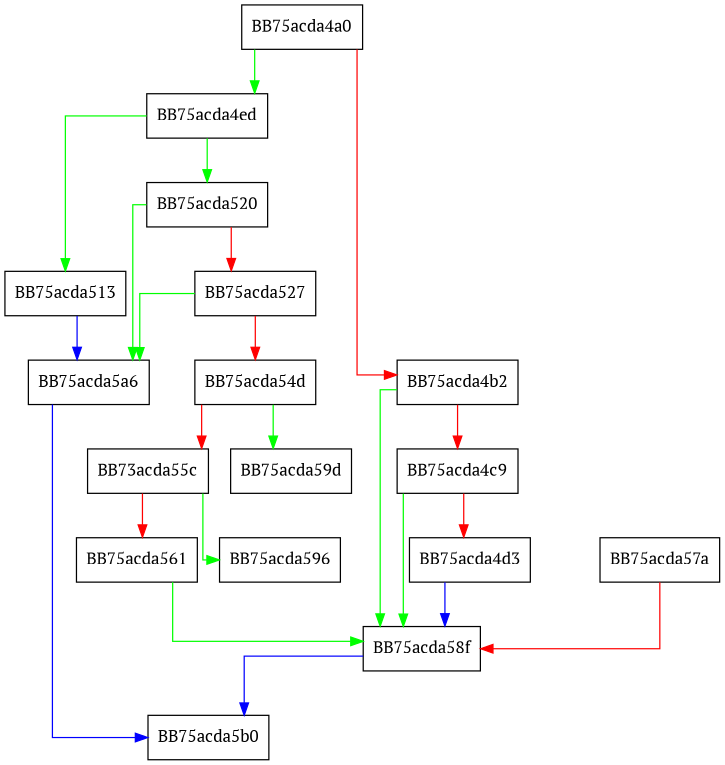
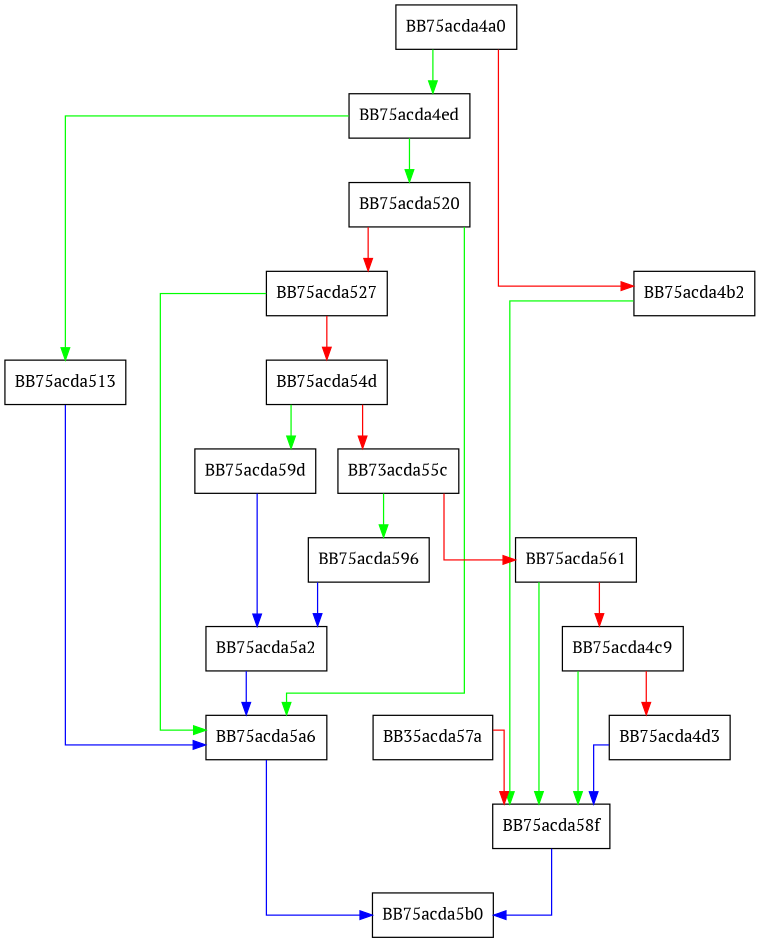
edge "BB75acda4b2" -> "BB75acda4c9": now "BB75acda561" -> "BB75acda4c9"
node "BB75acda57a": label "BB75acda57a" -> "BB35acda57a"
node "BB75acda5a2": added
